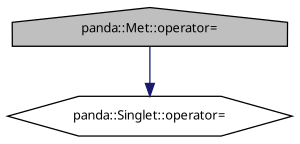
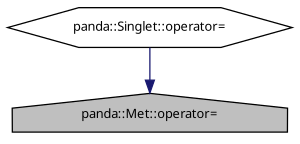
edge "panda::Met::operator=" -> "panda::Singlet::operator=": reversed
